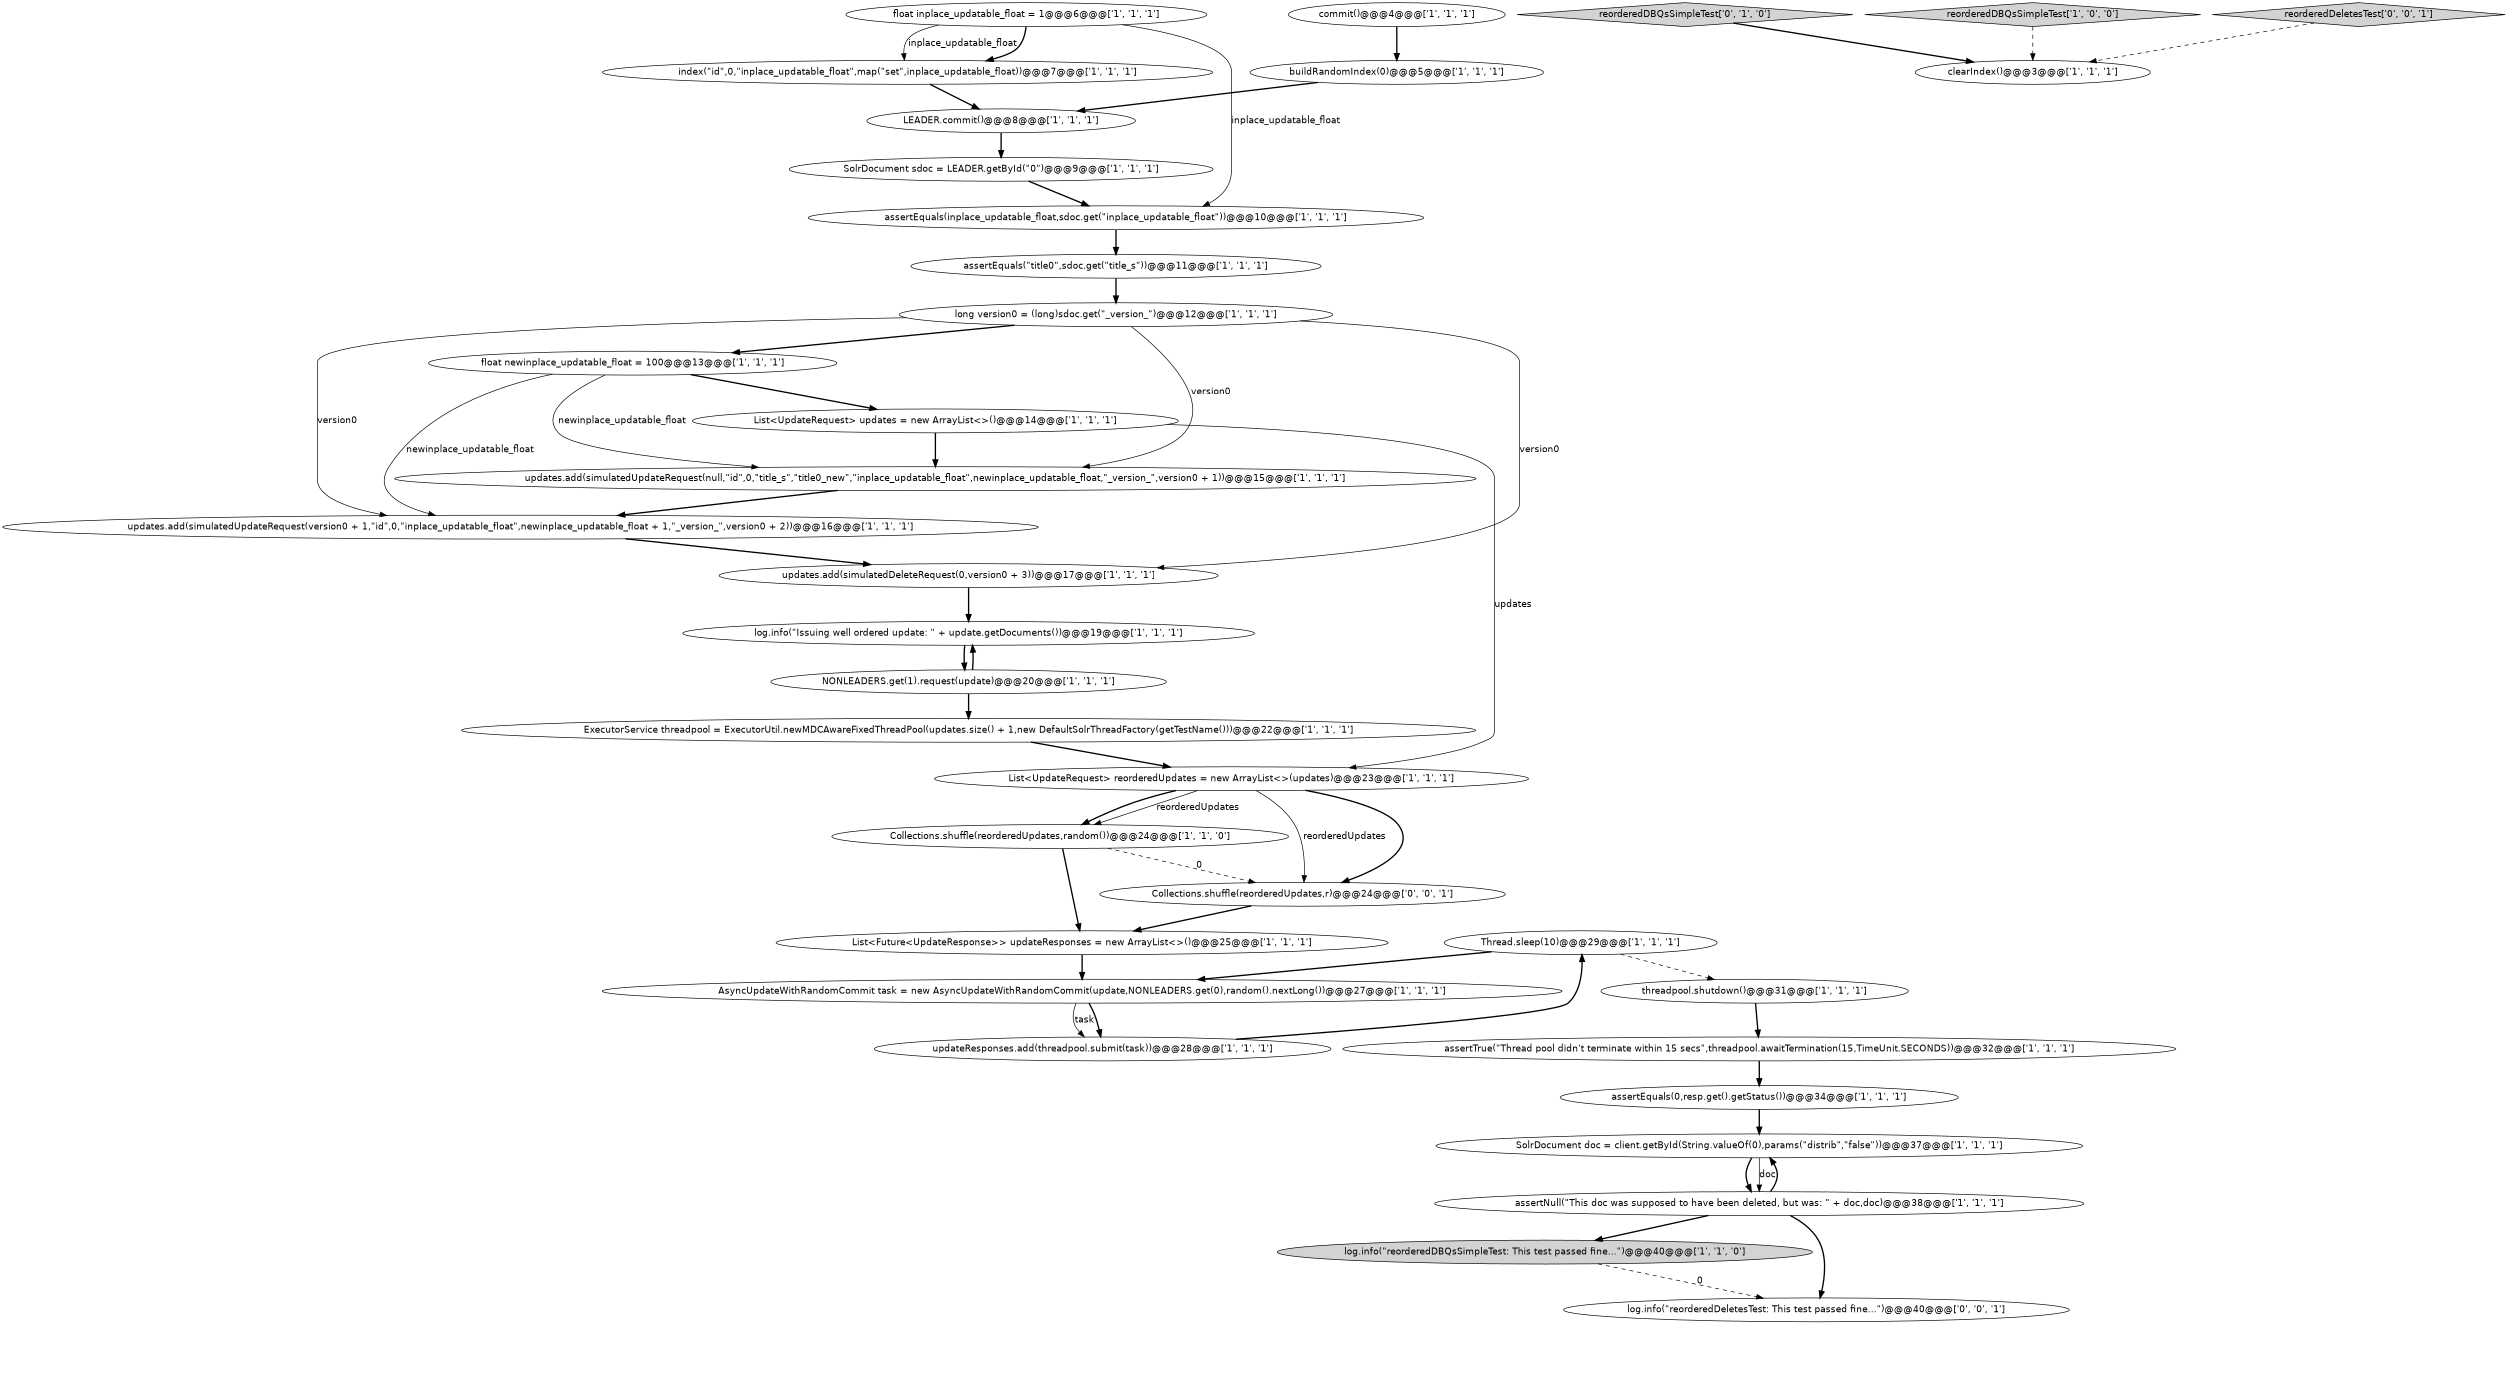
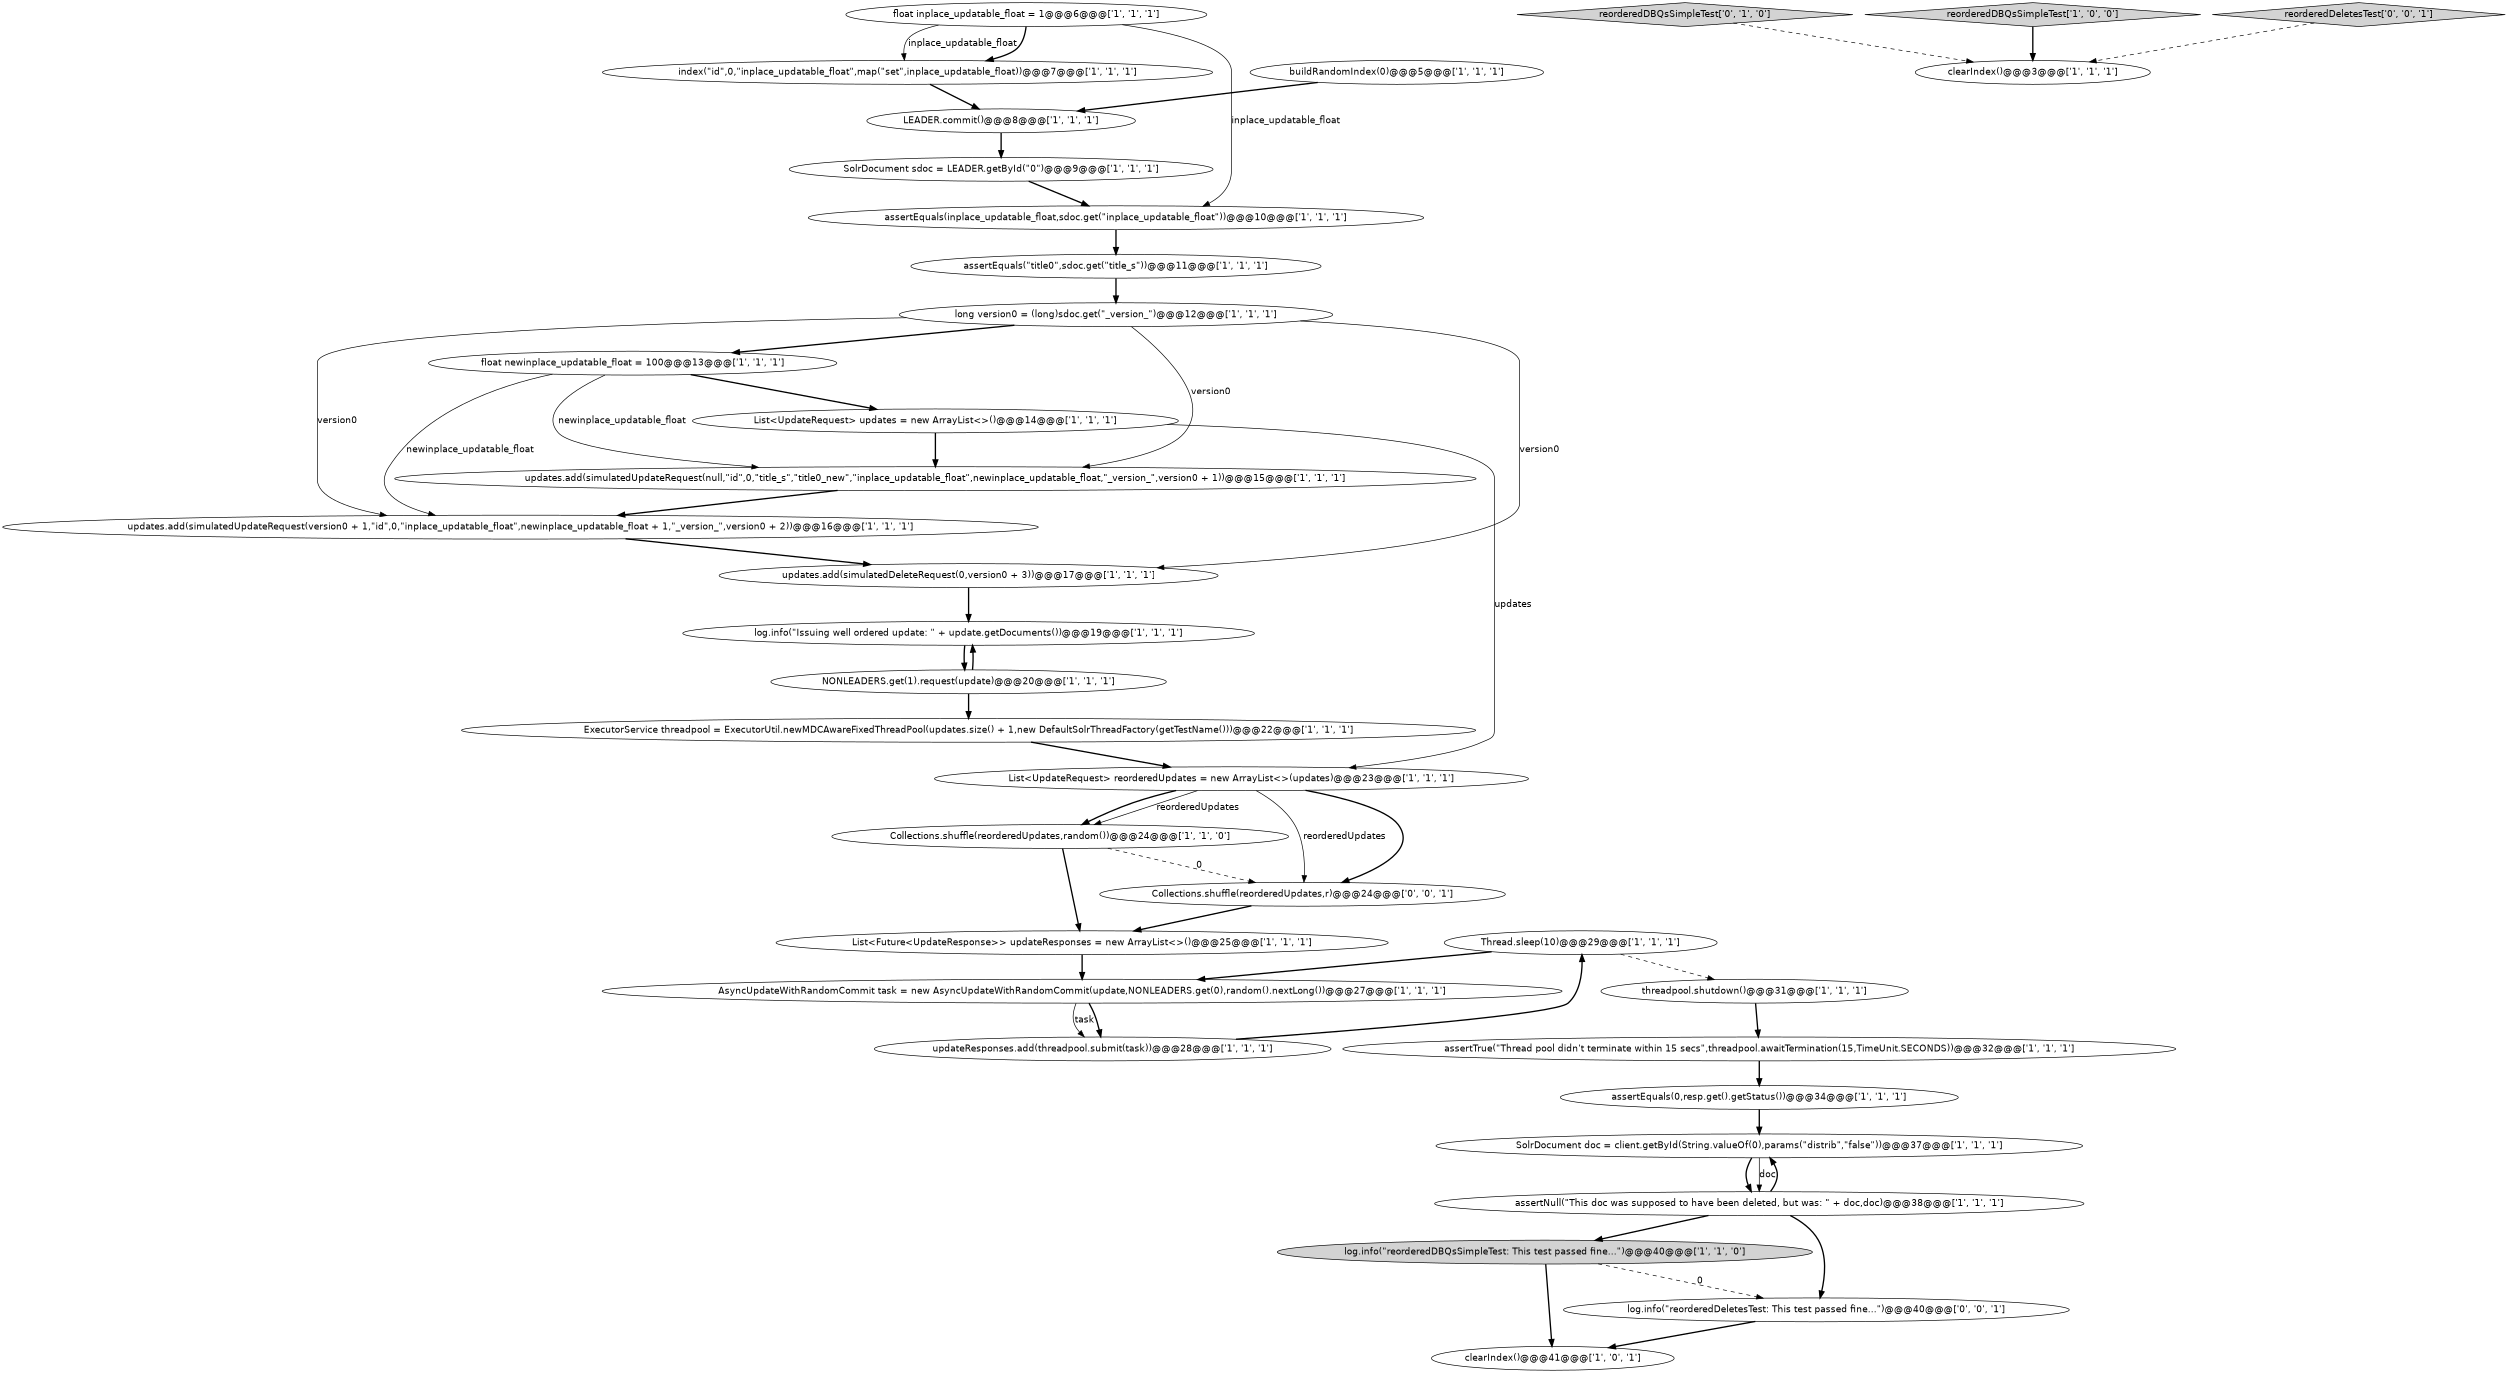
node "commit()@@@4@@@['1', '1', '1']": removed
edge "reorderedDBQsSimpleTest['1', '0', '0']" -> "clearIndex()@@@3@@@['1', '1', '1']": style dashed -> bold
edge "reorderedDBQsSimpleTest['0', '1', '0']" -> "clearIndex()@@@3@@@['1', '1', '1']": style bold -> dashed
node "clearIndex()@@@41@@@['1', '0', '1']": added
